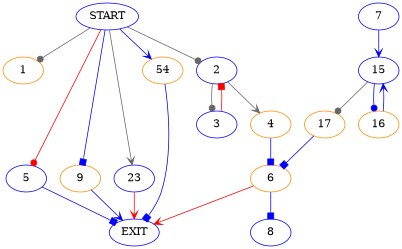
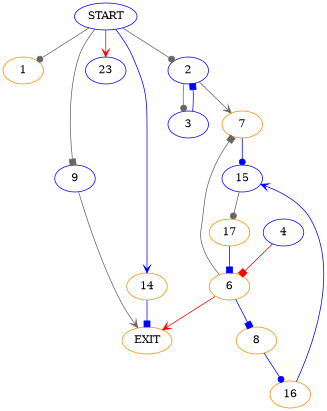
node "7": color blue -> darkorange
edge "7" -> "15": arrowhead vee -> dot
node "54": label "54" -> "14"
edge "START" -> "9": color blue -> gray40
edge "START" -> "23": color gray40 -> red
edge "15" -> "16": now "8" -> "16"
edge "2" -> "4": now "2" -> "7"
edge "3" -> "2": color red -> blue
node "4": color darkorange -> blue
edge "4" -> "6": color blue -> red
node "5": removed
node "9": color darkorange -> blue
edge "9" -> "EXIT": color blue -> gray40
edge "23" -> "EXIT": removed
edge "6" -> "7": added
node "EXIT": color blue -> darkorange
node "8": color blue -> darkorange
